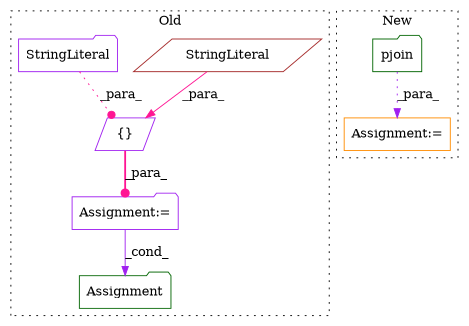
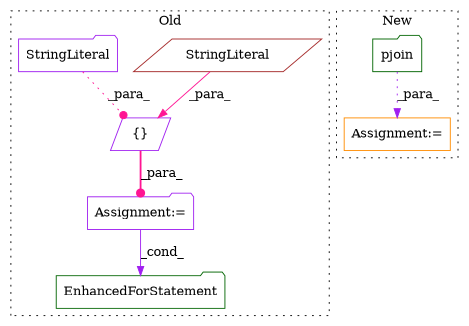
node "Assignment": label "Assignment" -> "EnhancedForStatement"
